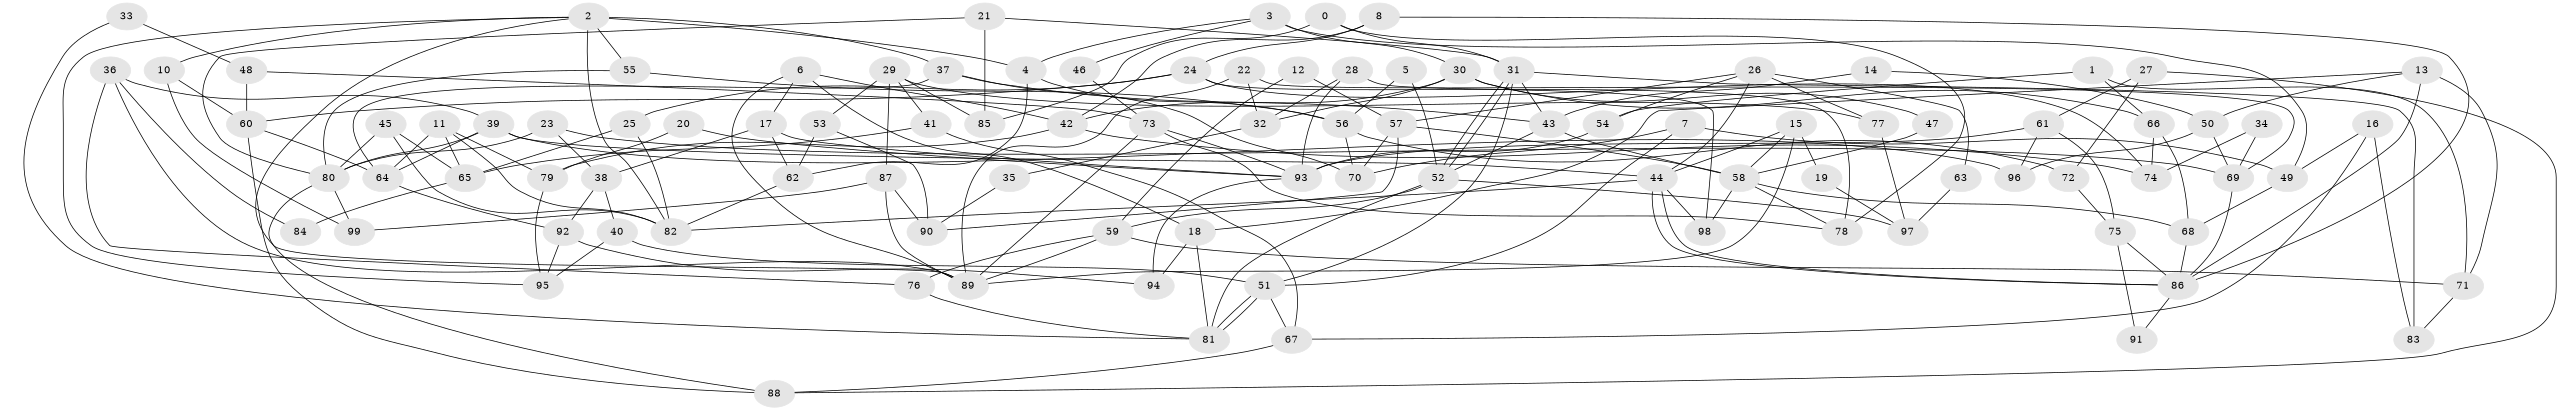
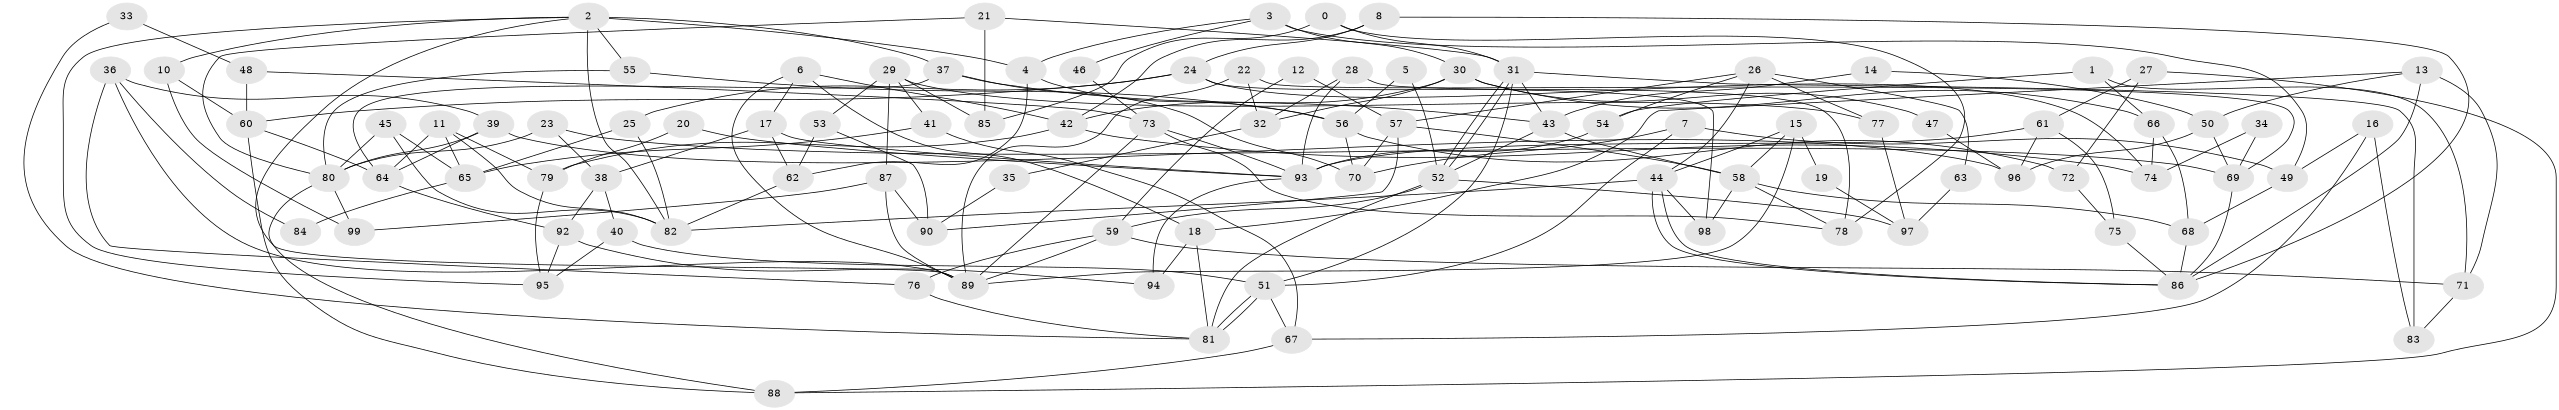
edge "47" -- "58": now "47" -- "96"
edge "39" -- "44": removed
node "91": removed
